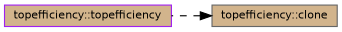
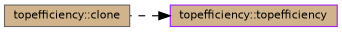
edge "topefficiency::topefficiency" -> "topefficiency::clone": reversed
